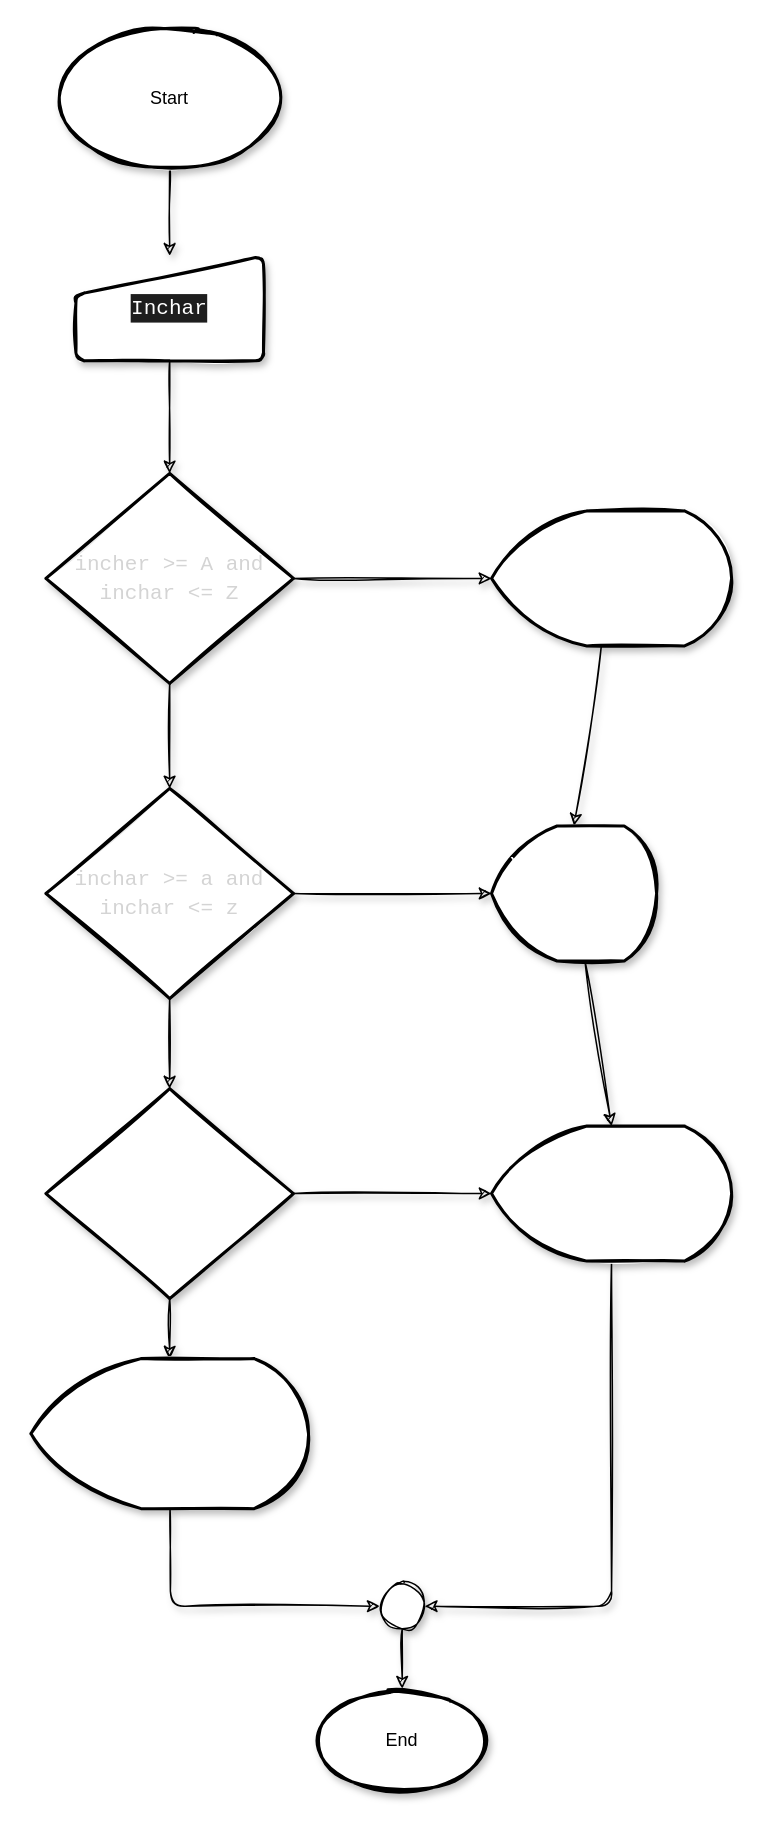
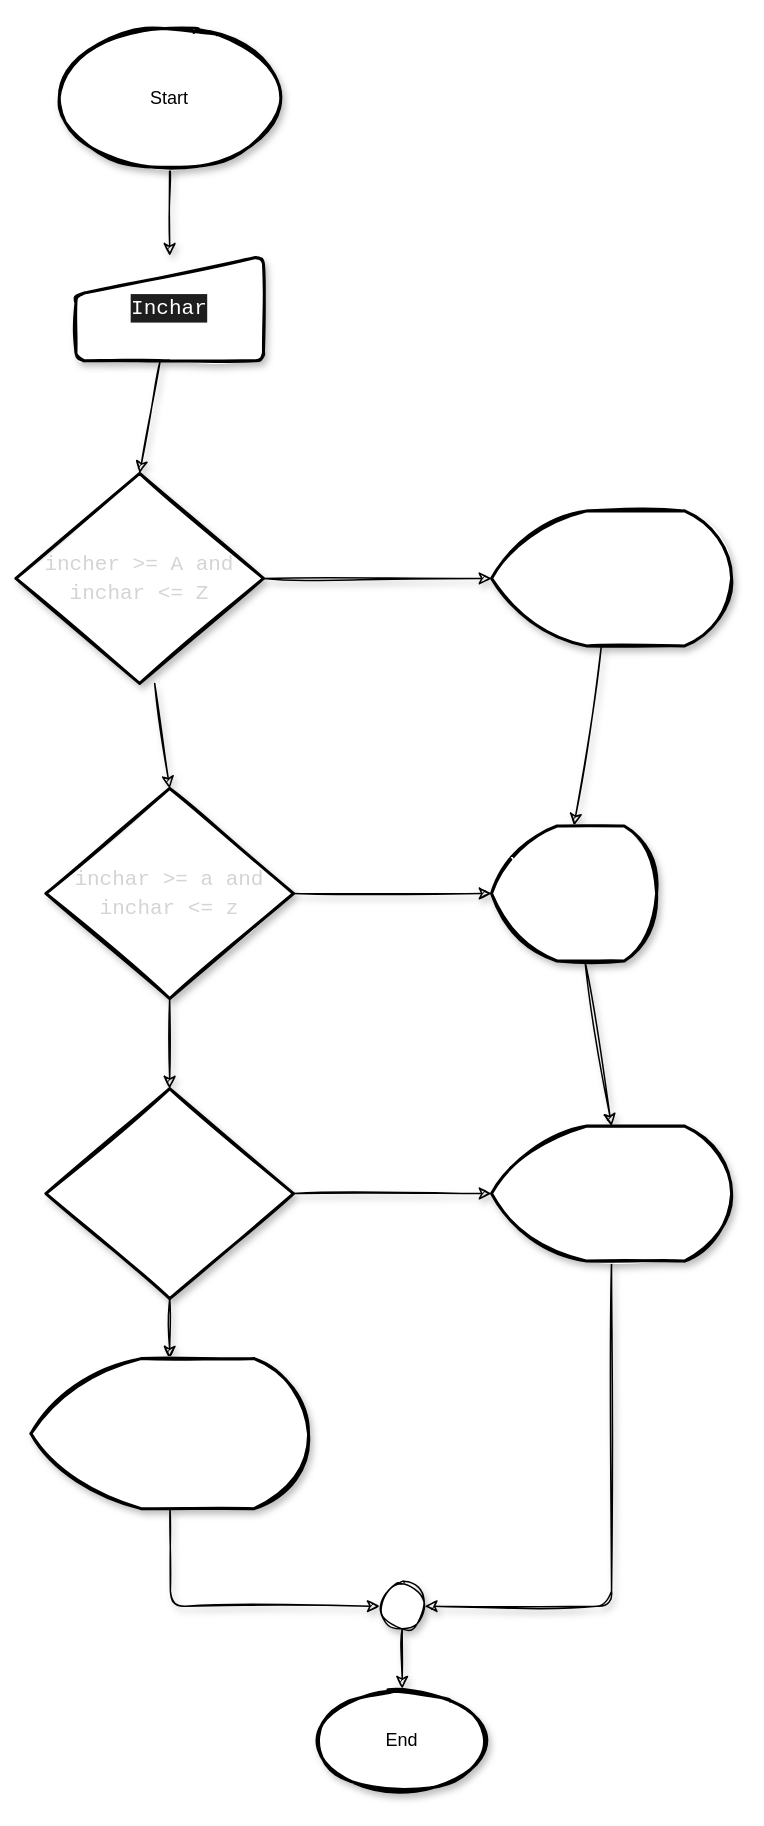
node "incher >= A and inchar <= Z": moved (170, 578) -> (140, 578)
